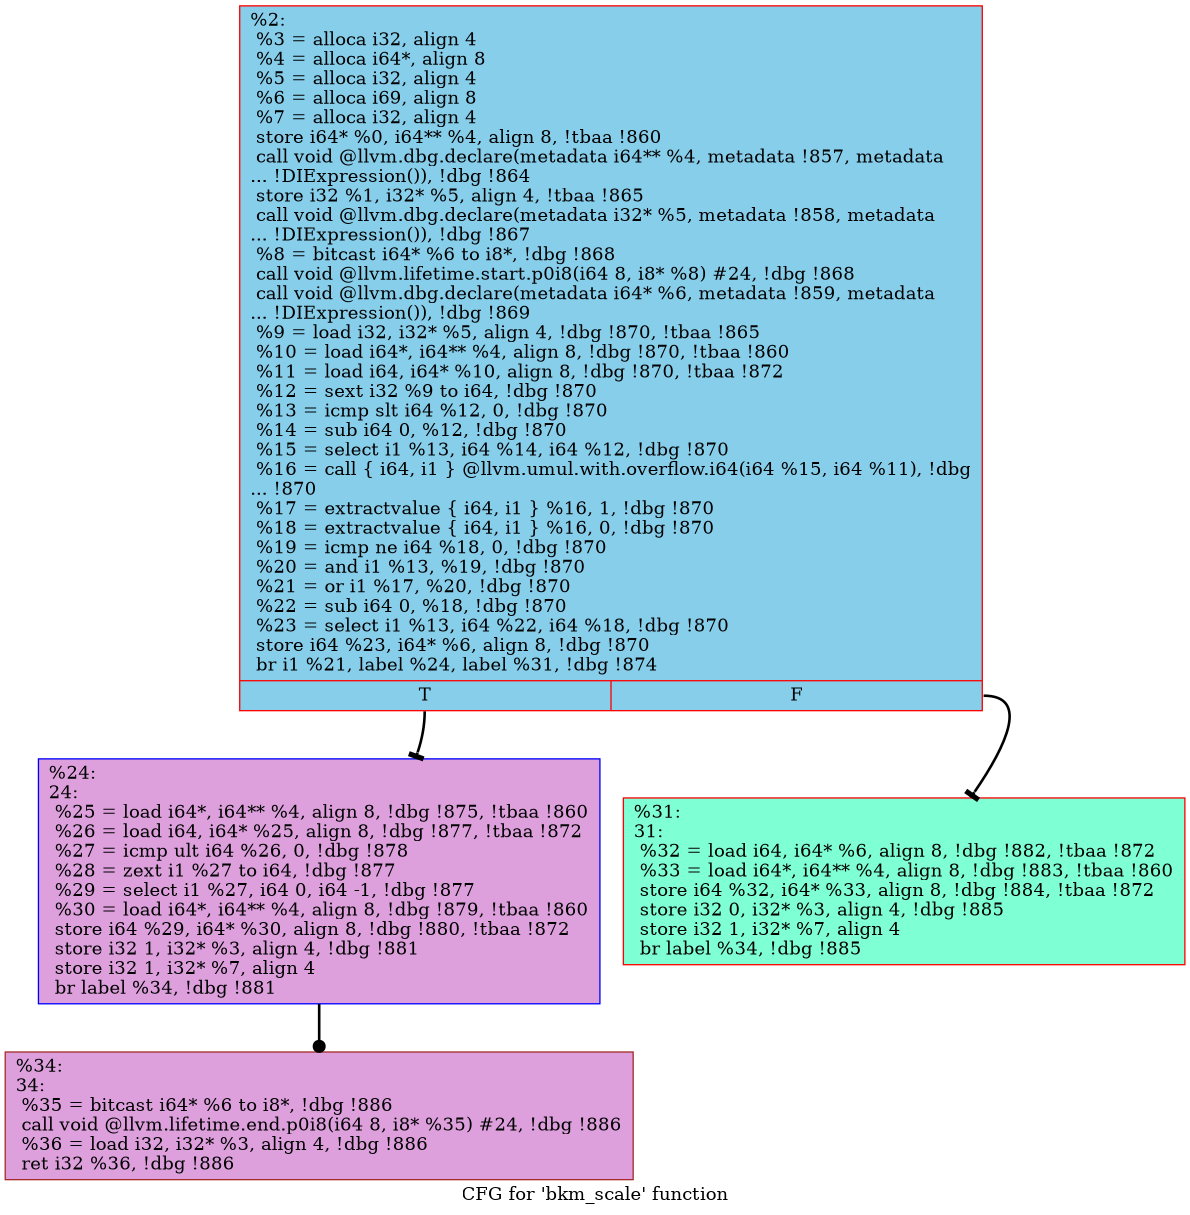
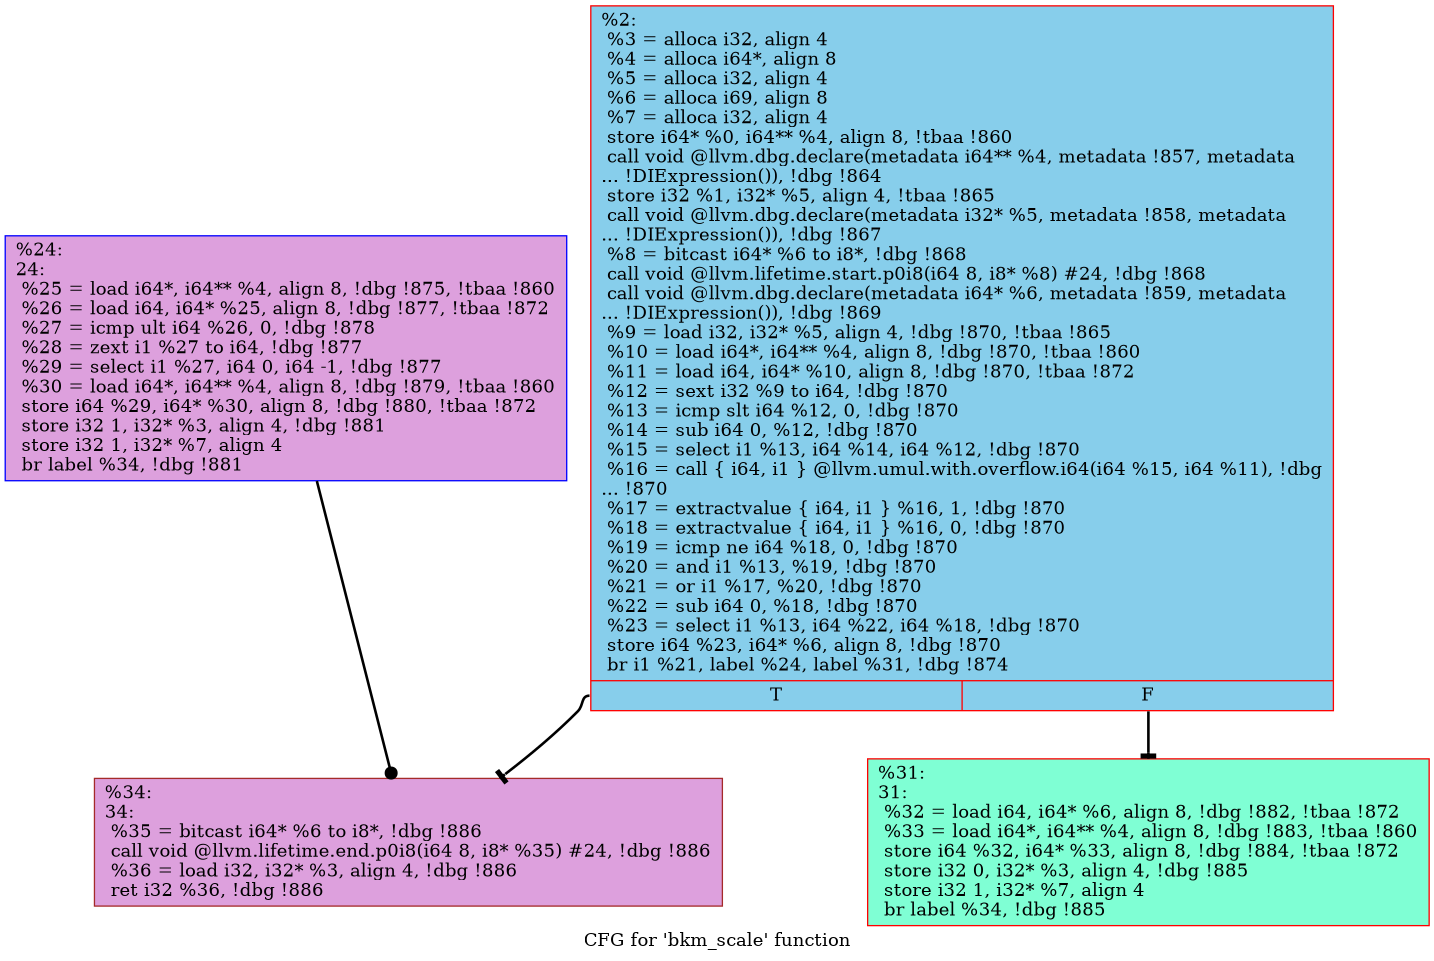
edge "%2:" -> "%24:": now "%2:" -> "%34:"
